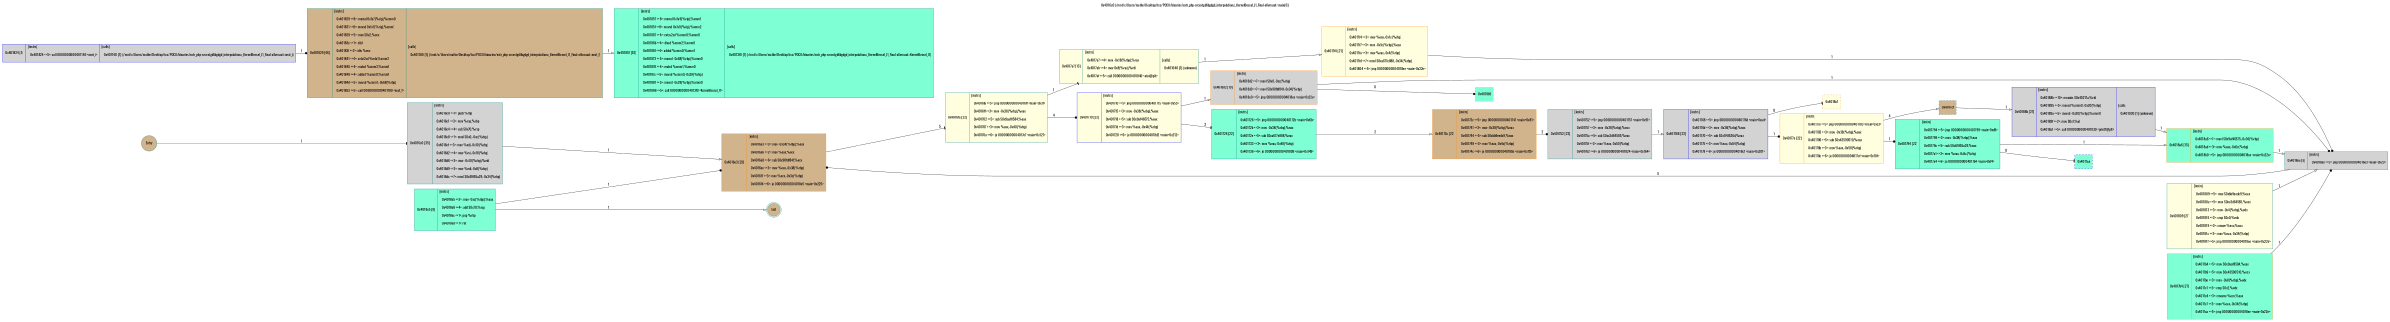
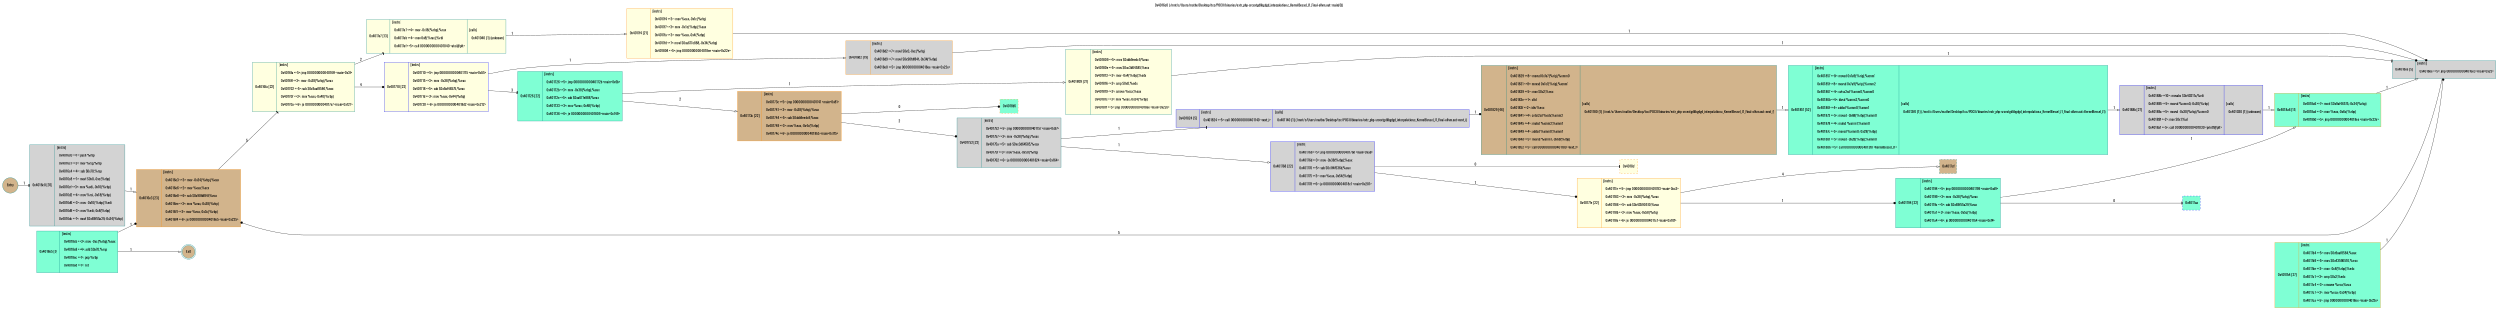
edge "0x401726 [22]" -> "0x401809 [27]": added, label "1"
edge "0x4016fa [22]" -> "0x4017e7 [13]": label " 1" -> " 2"
edge "0x4018d2 [19]" -> "0x4018b5": now "0x40173c [22]" -> "0x4018b5"
edge "0x4017cf" -> "0x40188b [27]": now "0x401857 [52]" -> "0x40188b [27]"
edge "0x401752 [22]" -> "0x401824 [5]": added, label "1"
edge "0x401809 [27]" -> "0x4018ee [5]": arrowhead onormal -> tee
